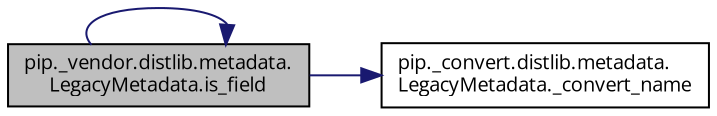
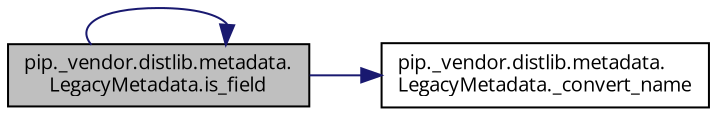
node "pip._convert.distlib.metadata. LegacyMetadata._convert_name": label "pip._convert.distlib.metadata. LegacyMetadata._convert_name" -> "pip._vendor.distlib.metadata. LegacyMetadata._convert_name"
